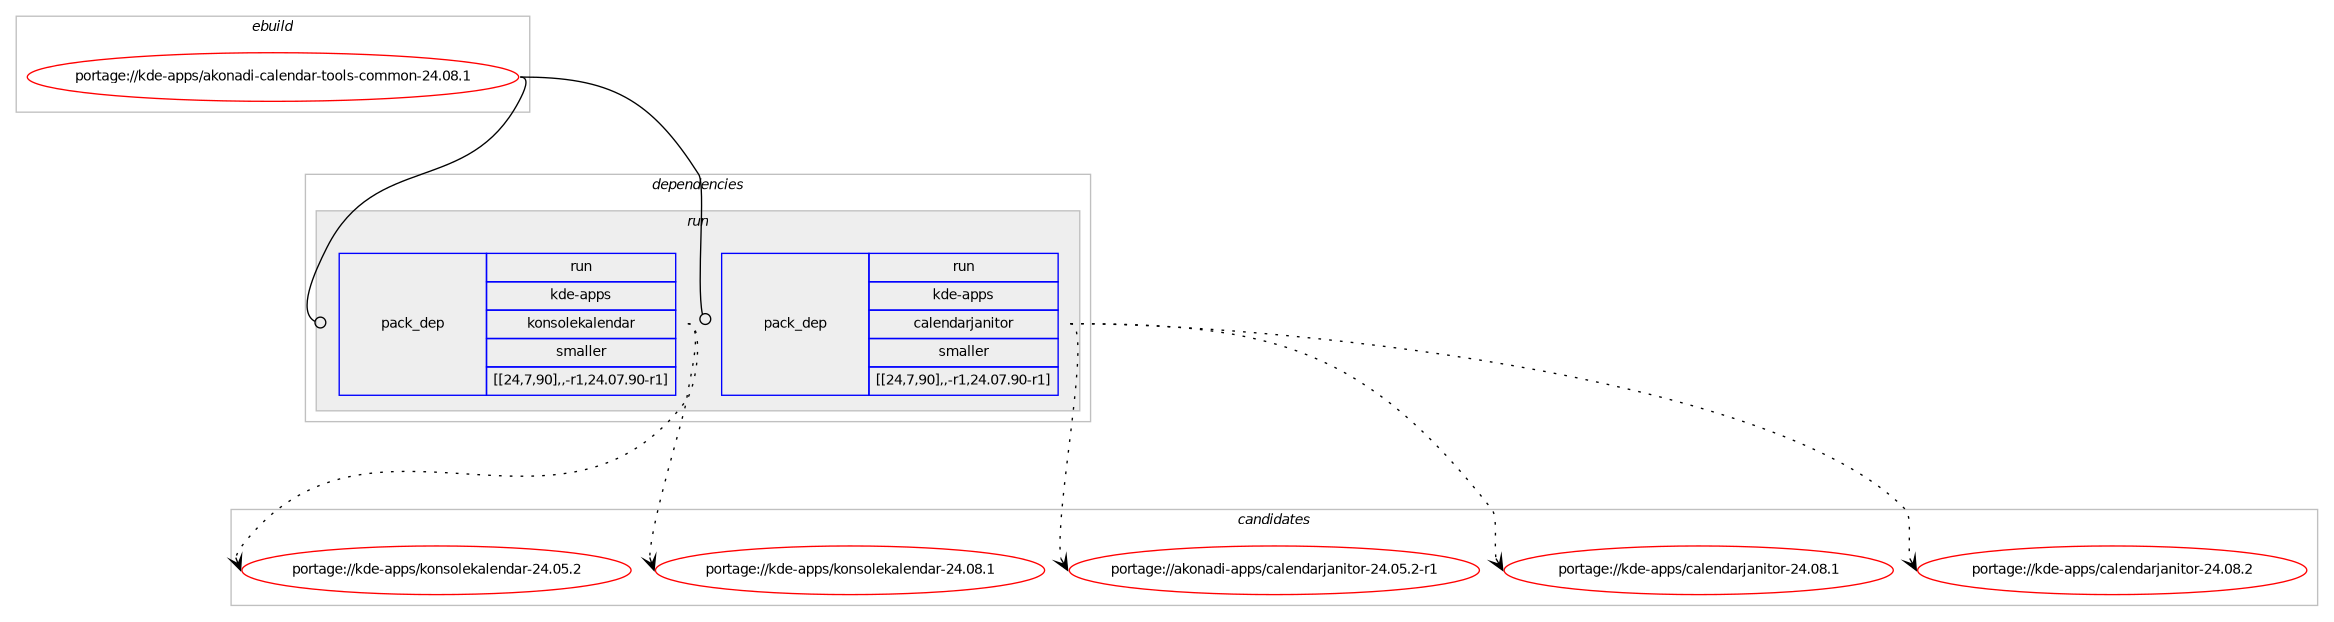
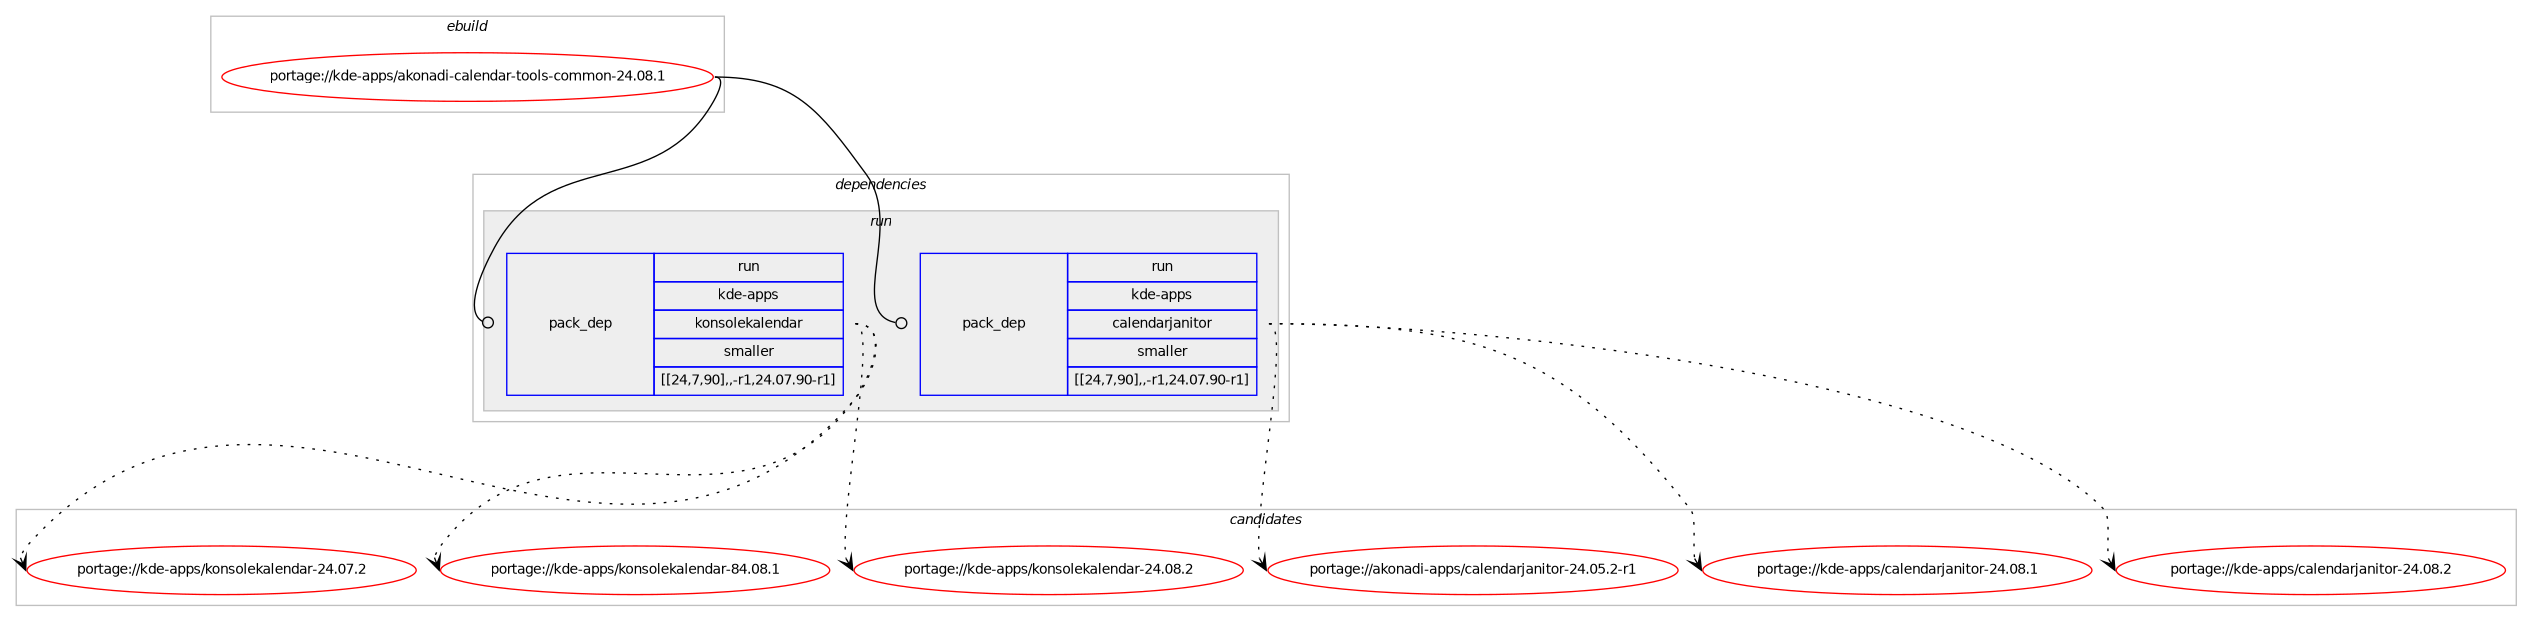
node "portage://kde-apps/konsolekalendar-24.05.2": label "portage://kde-apps/konsolekalendar-24.05.2" -> "portage://kde-apps/konsolekalendar-24.07.2"
node "portage://kde-apps/konsolekalendar-24.08.1": label "portage://kde-apps/konsolekalendar-24.08.1" -> "portage://kde-apps/konsolekalendar-84.08.1"
node "portage://kde-apps/konsolekalendar-24.08.2": added
